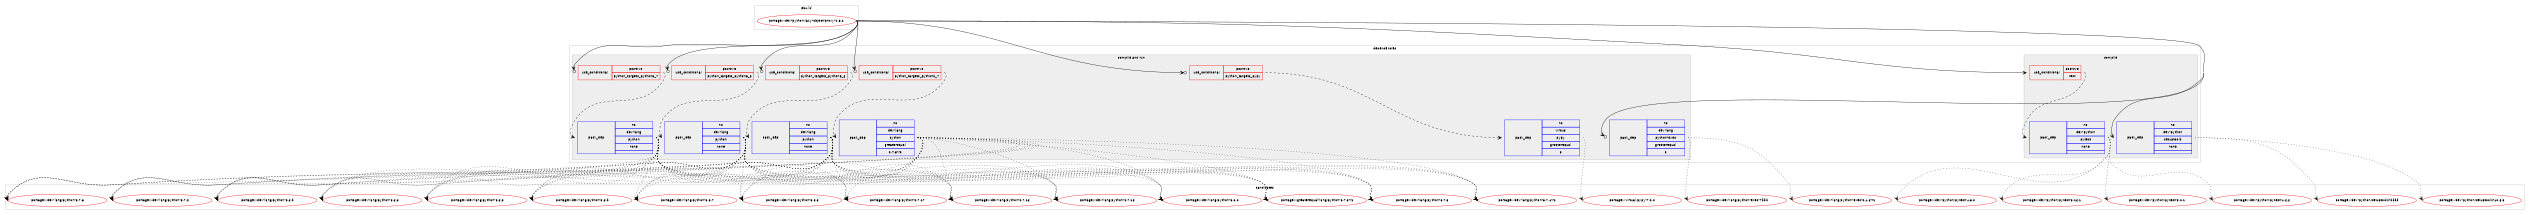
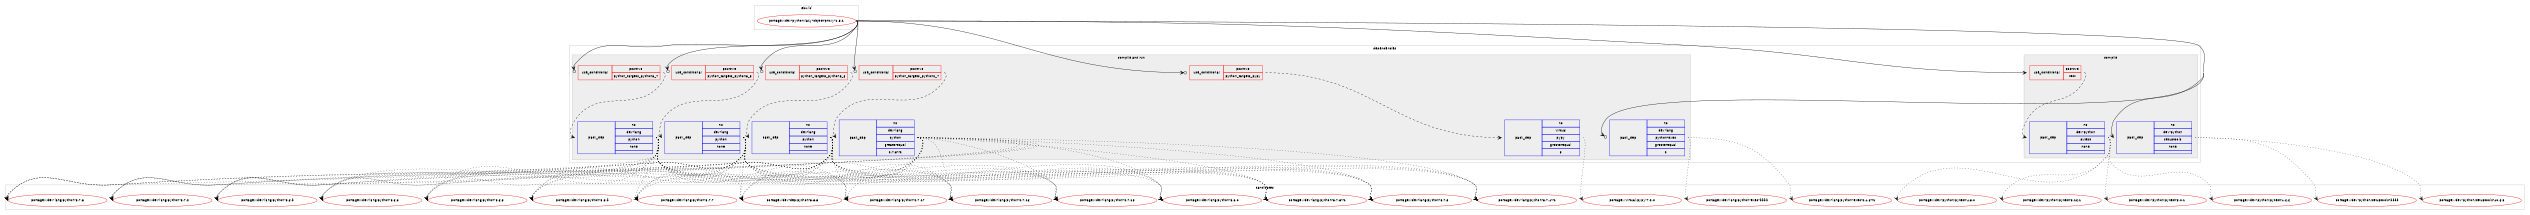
node "portage://dev-lang/python-3.5.7": label "portage://dev-lang/python-3.5.7" -> "portage://dev-lang/python-3.7.7"
node "portage://dev-lang/python-3.5.5": label "portage://dev-lang/python-3.5.5" -> "portage://dev-dep/python-3.5.5"
node "portage://greaterequal-lang/python-3.7.5-r1": label "portage://greaterequal-lang/python-3.7.5-r1" -> "portage://dev-lang/python-3.7.5-r1"
node "portage://dev-lang/python-exec-7999": label "portage://dev-lang/python-exec-7999" -> "portage://dev-lang/python-exec-9999"
